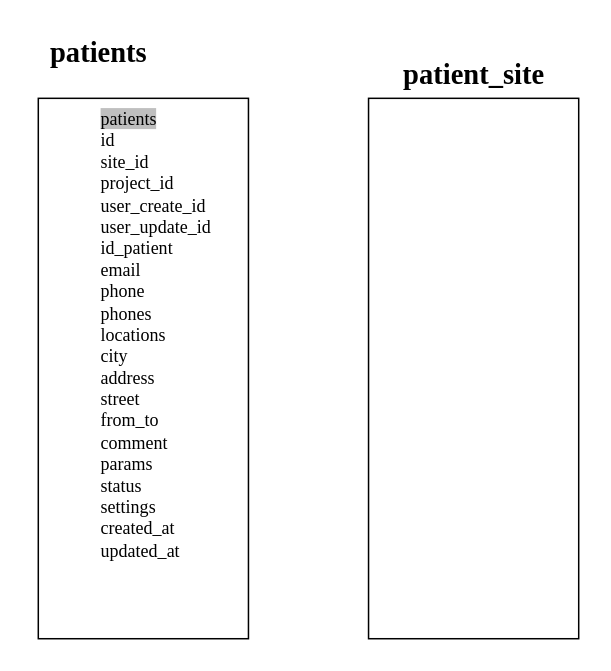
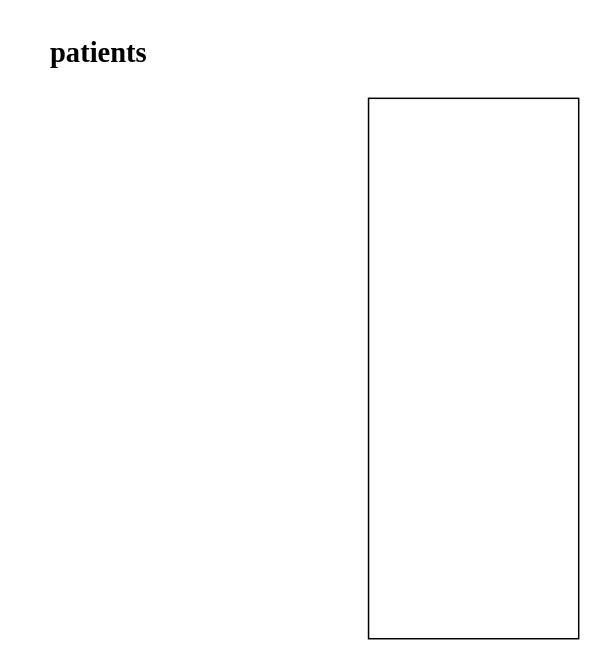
node "patient_site": removed
node "patients idsite_id project_id user_create_id user_update_id id_patient email phone phones locations city address street from_to comment params status settings created_at updated_at": removed
